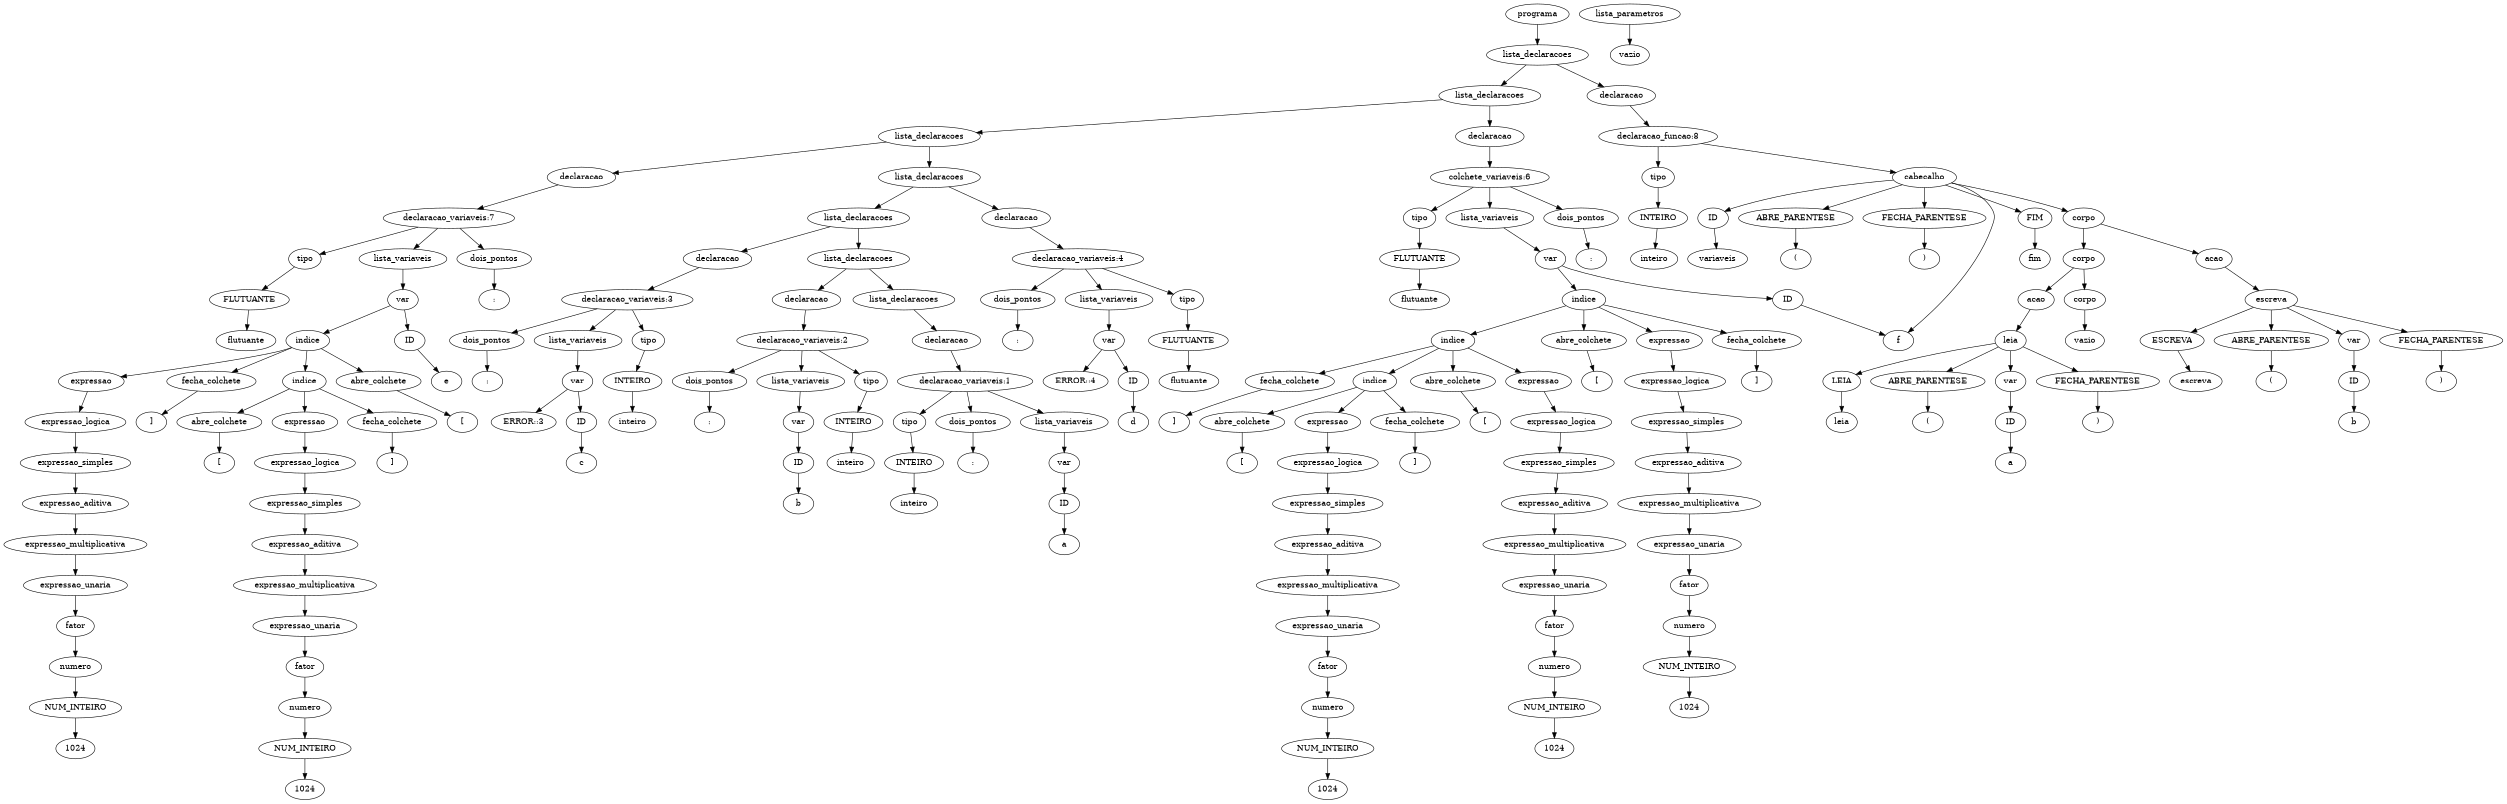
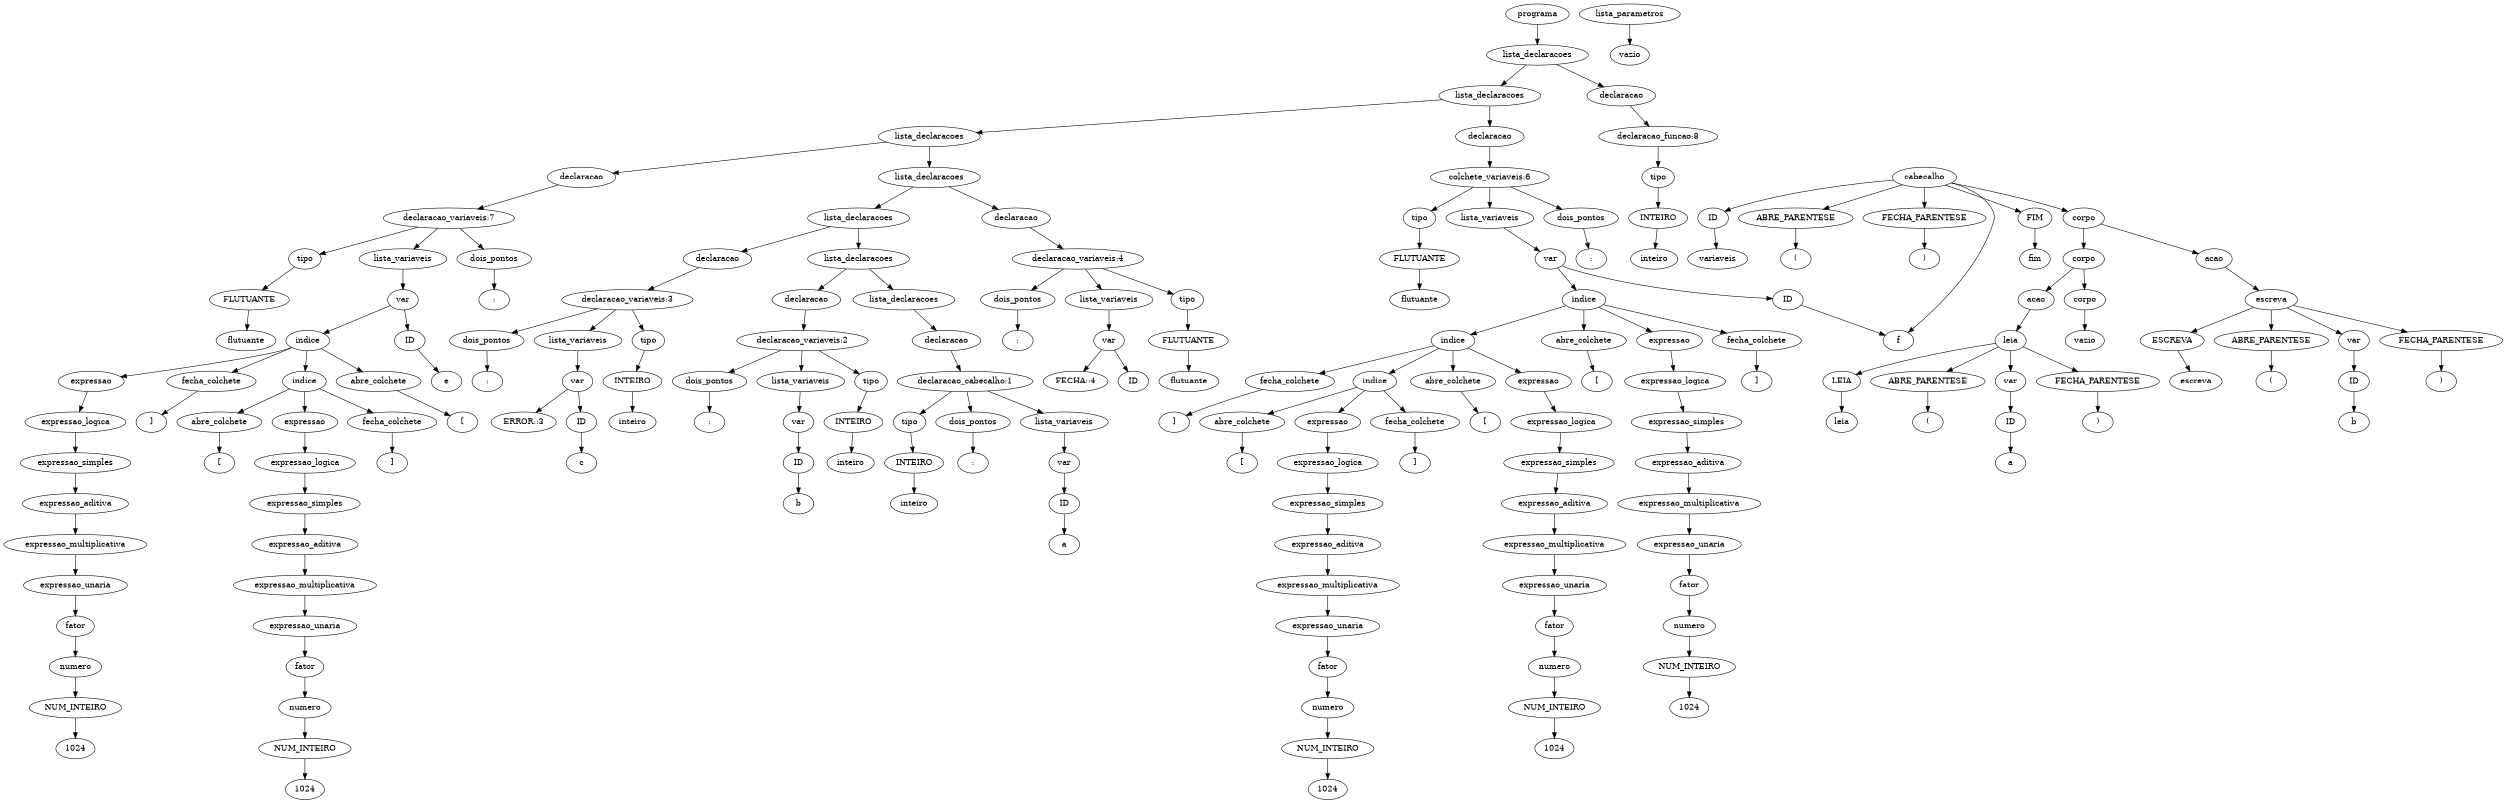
edge "declaracao_funcao:8" -> "cabecalho": removed
node "declaracao_variaveis:1": label "declaracao_variaveis:1" -> "declaracao_cabecalho:1"
node "ERROR::4": label "ERROR::4" -> "FECHA::4"
node "d": removed
